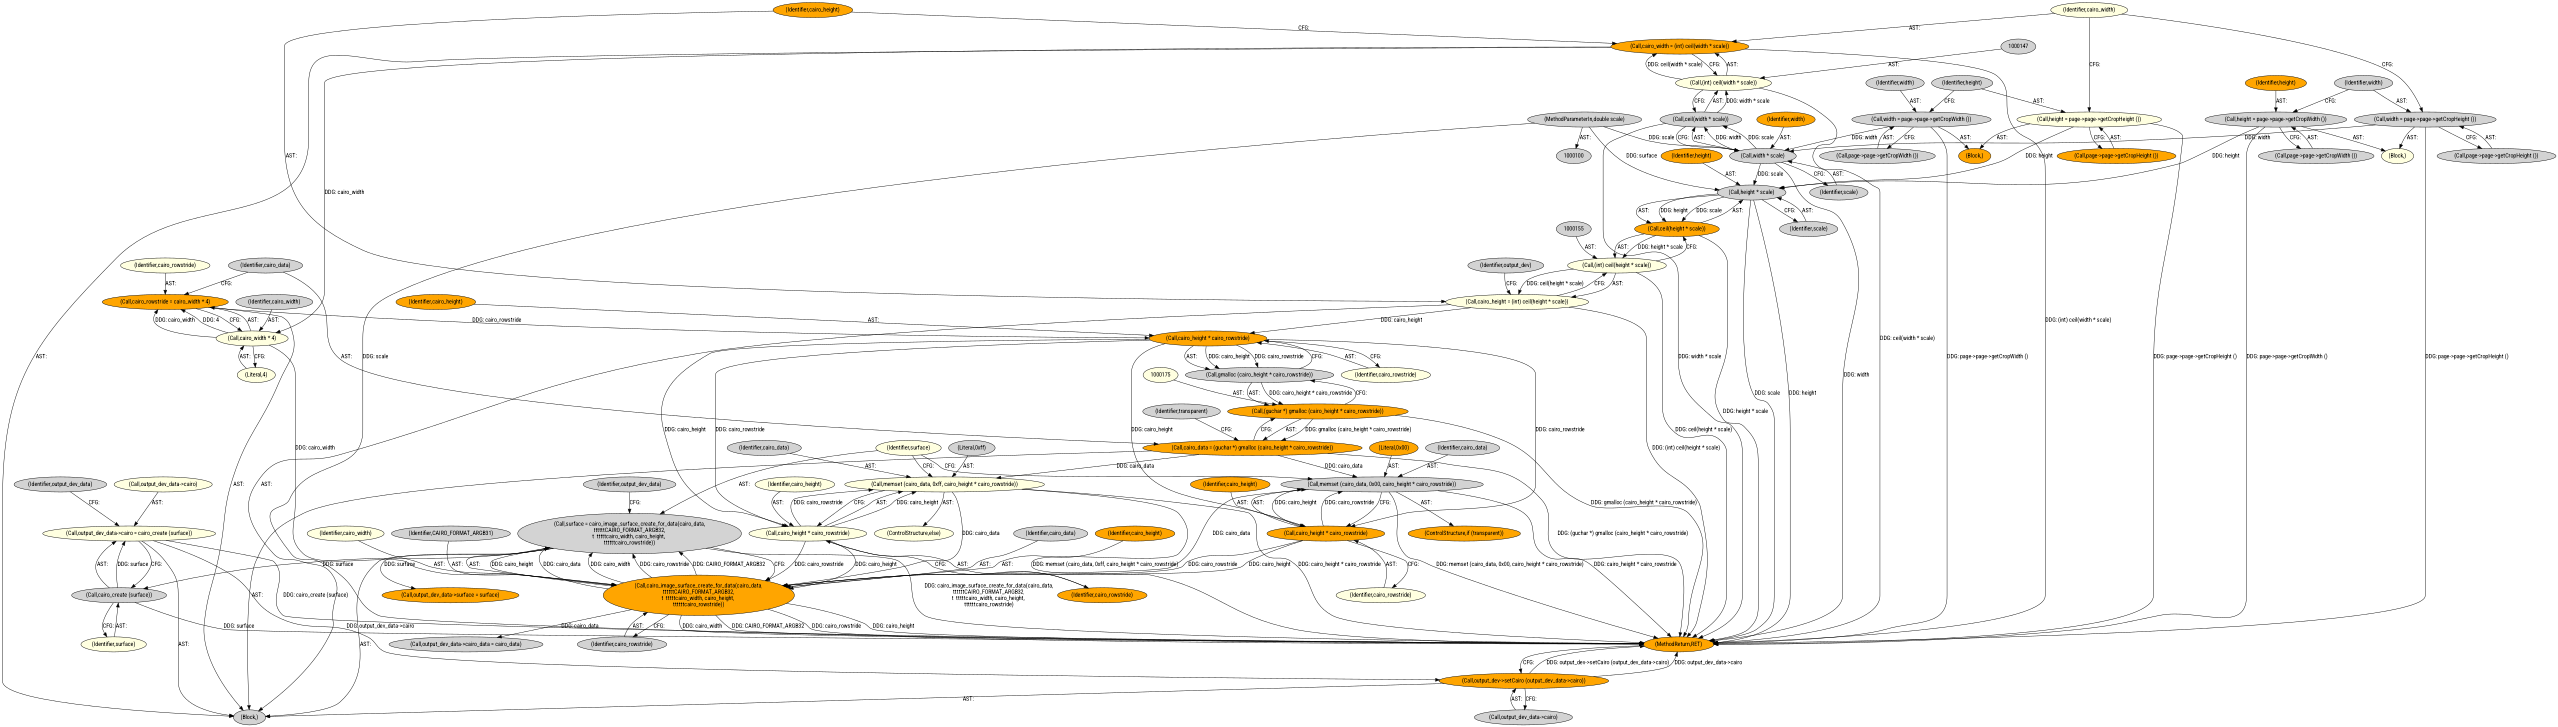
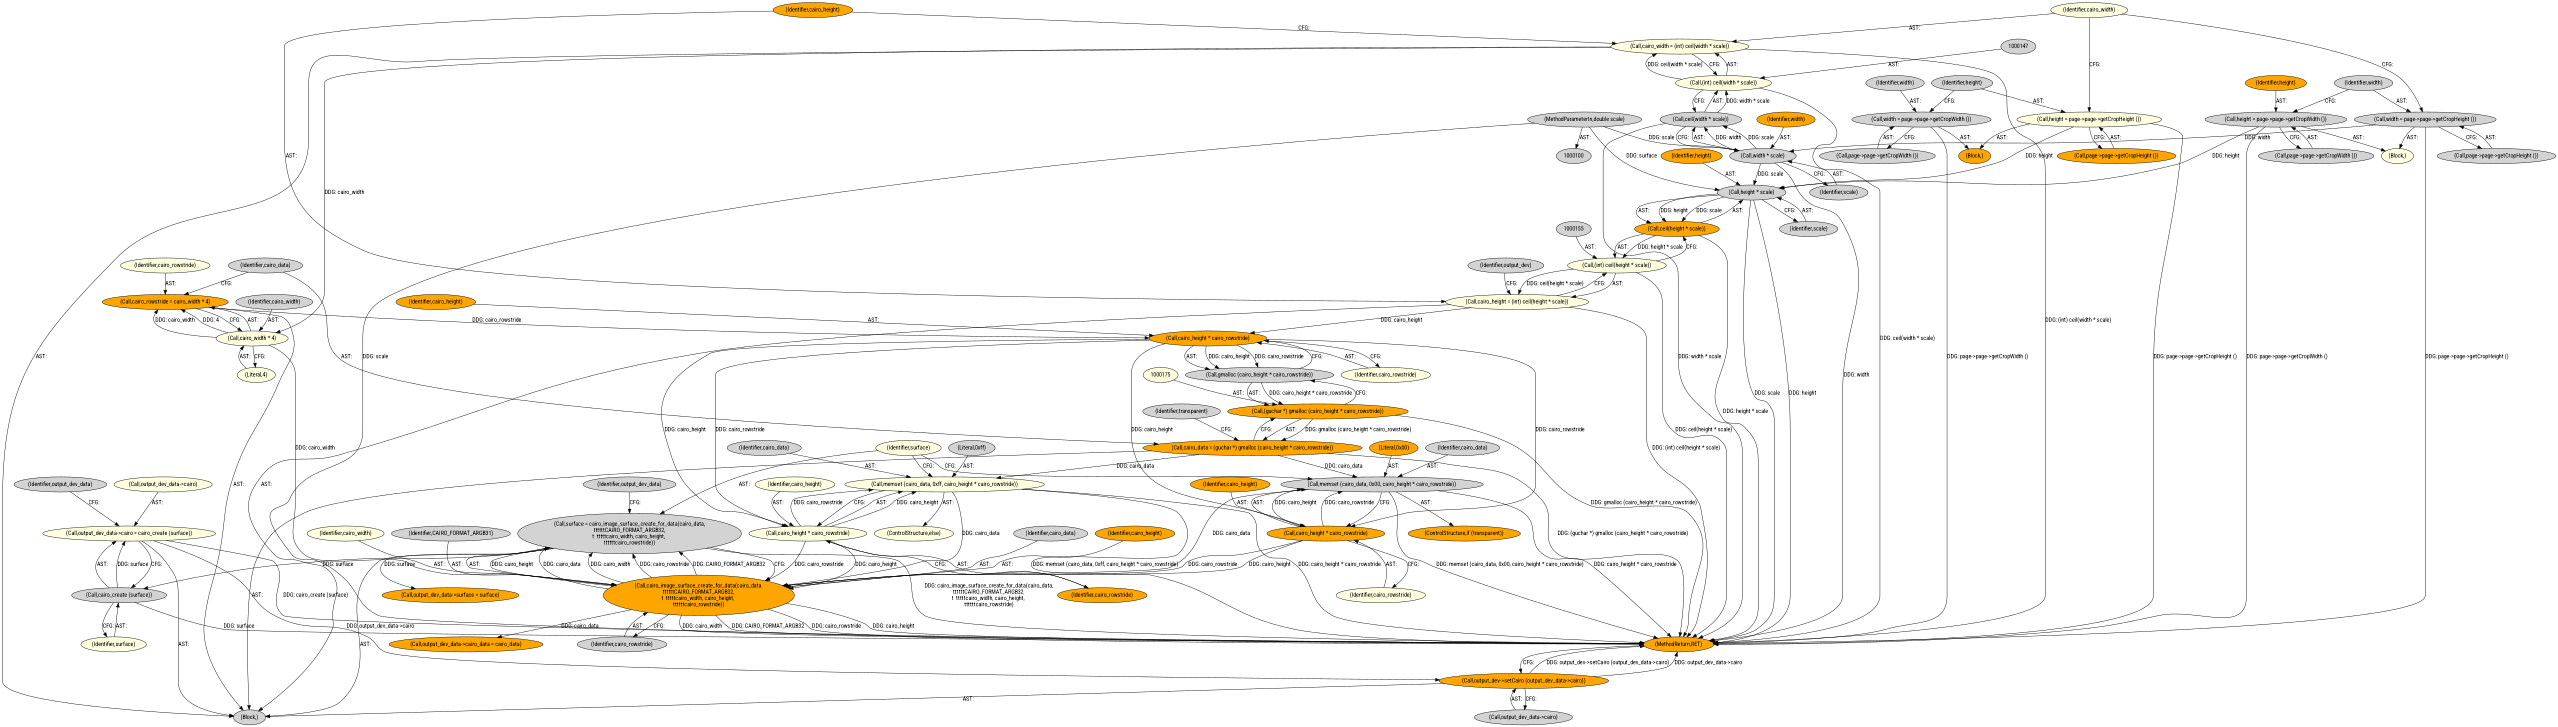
node "(Call,cairo_width = (int) ceil(width * scale))": fillcolor orange -> lightyellow
edge "(Call,width = page->page->getCropWidth ())" -> "(Call,width * scale)": removed, label "DDG: width"
node "(Call,output_dev_data->cairo_data = cairo_data)": fillcolor lightgrey -> orange
